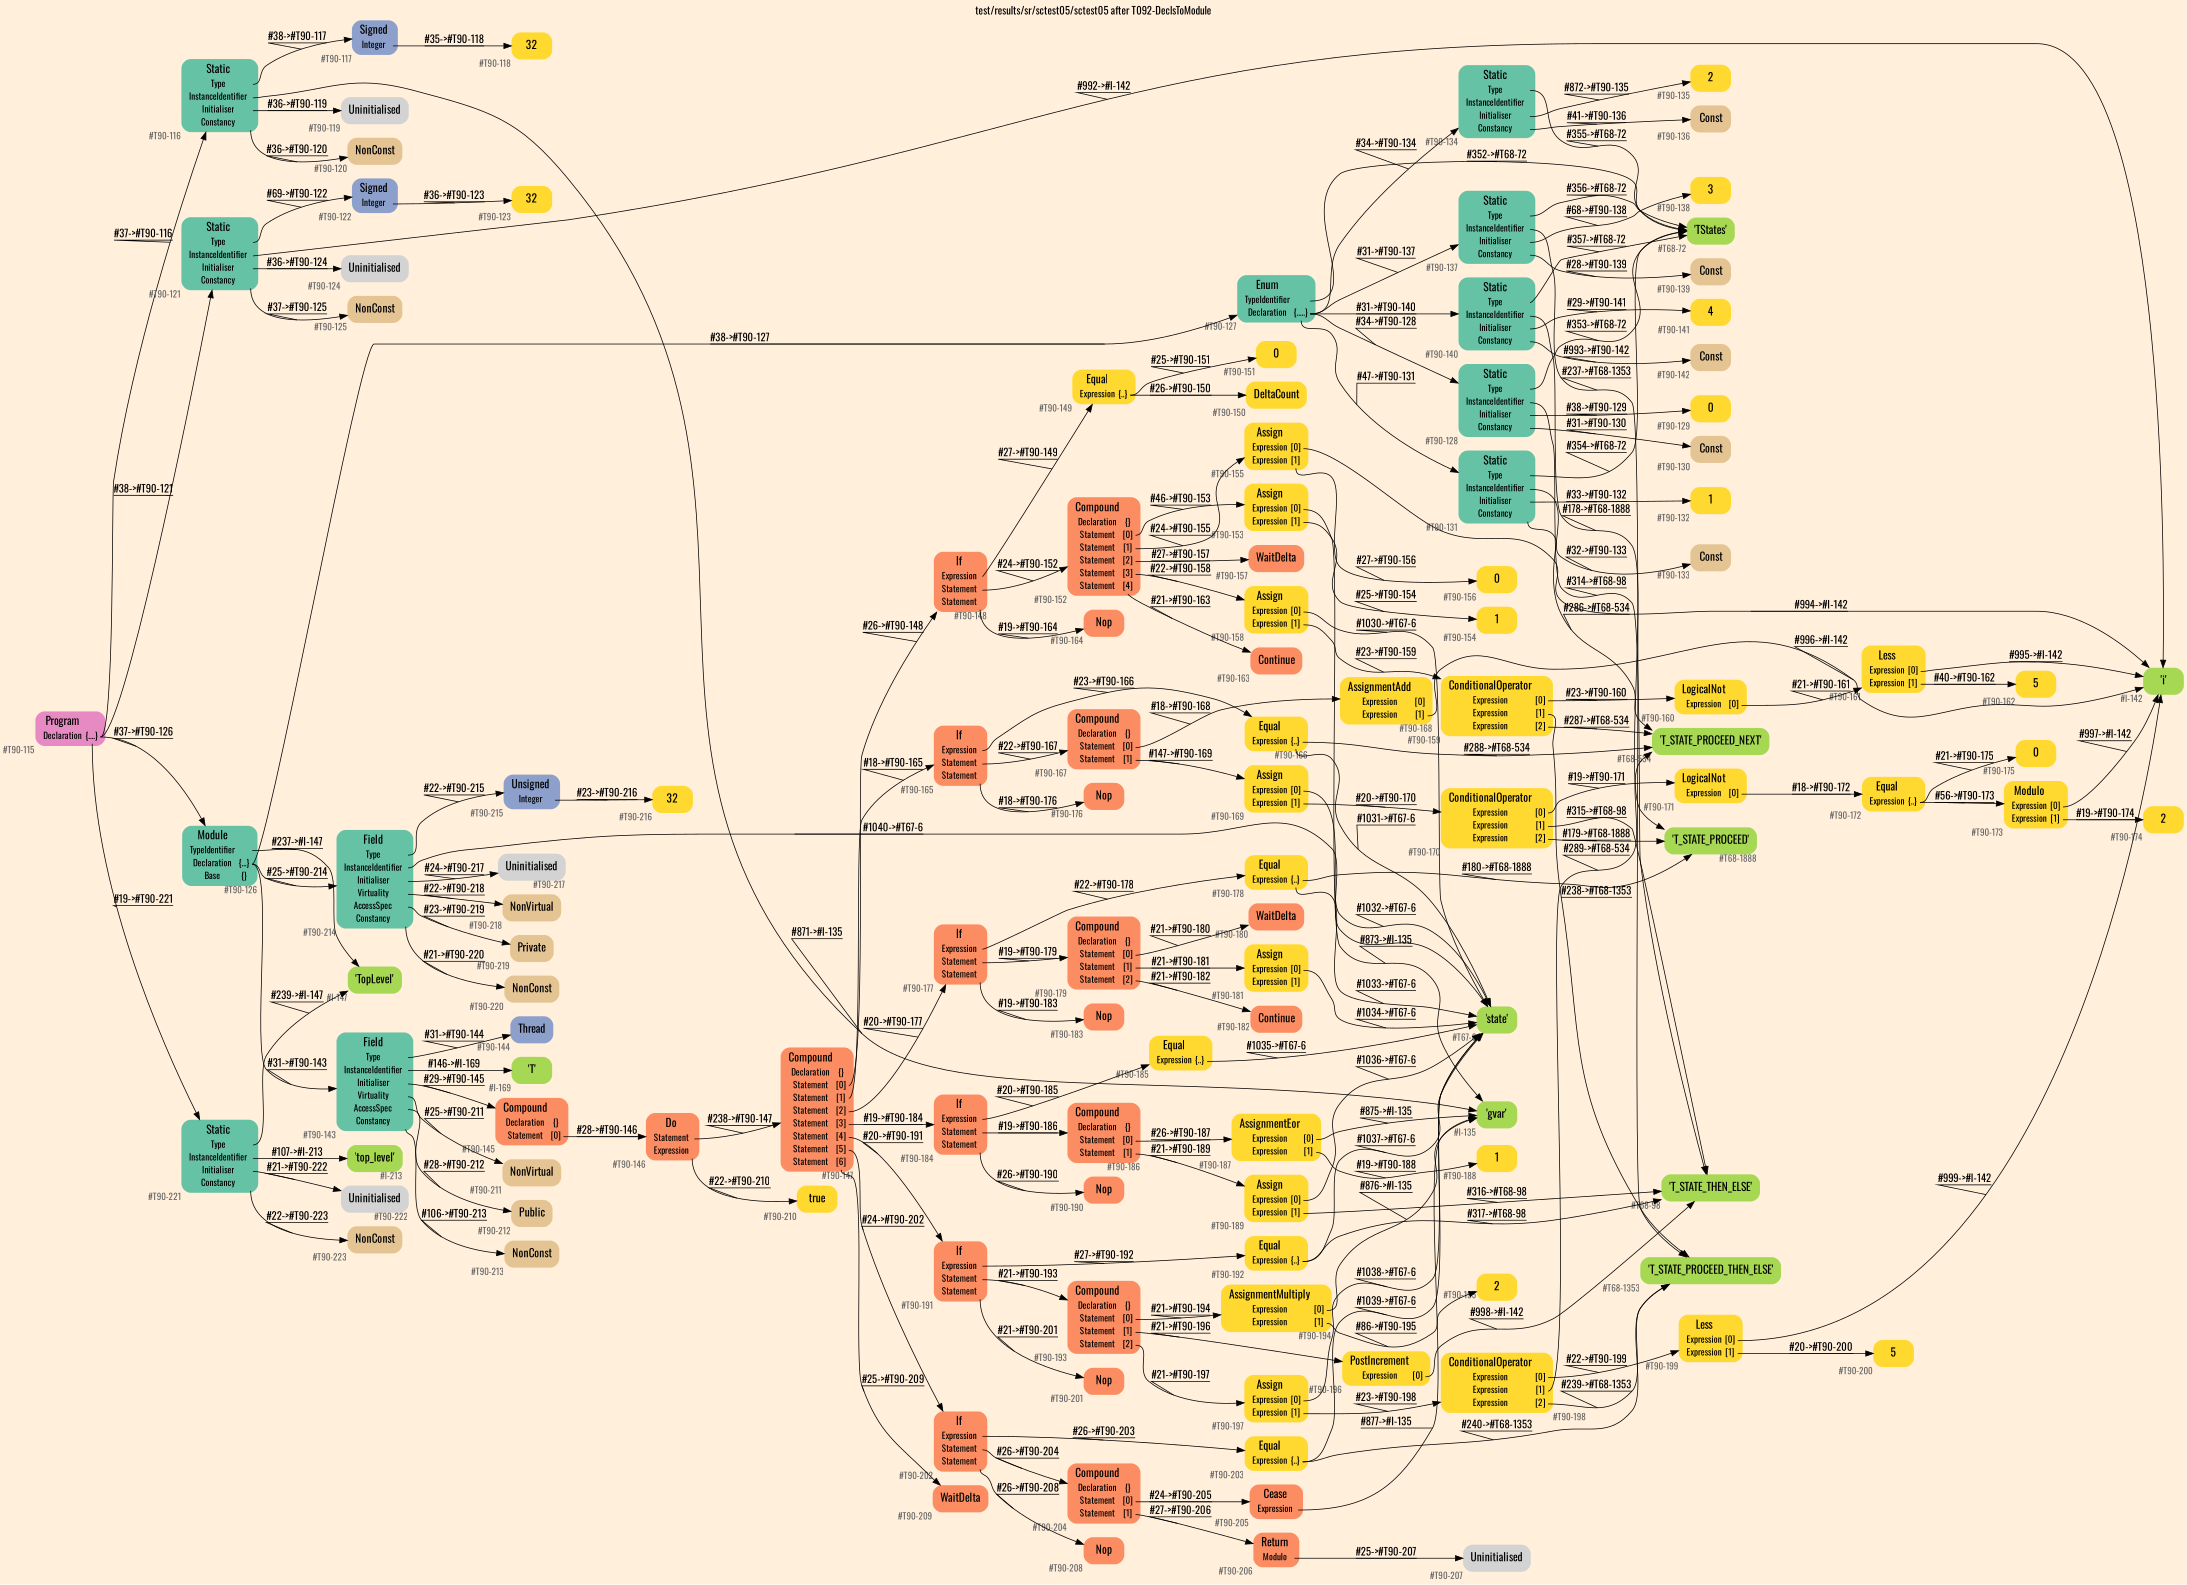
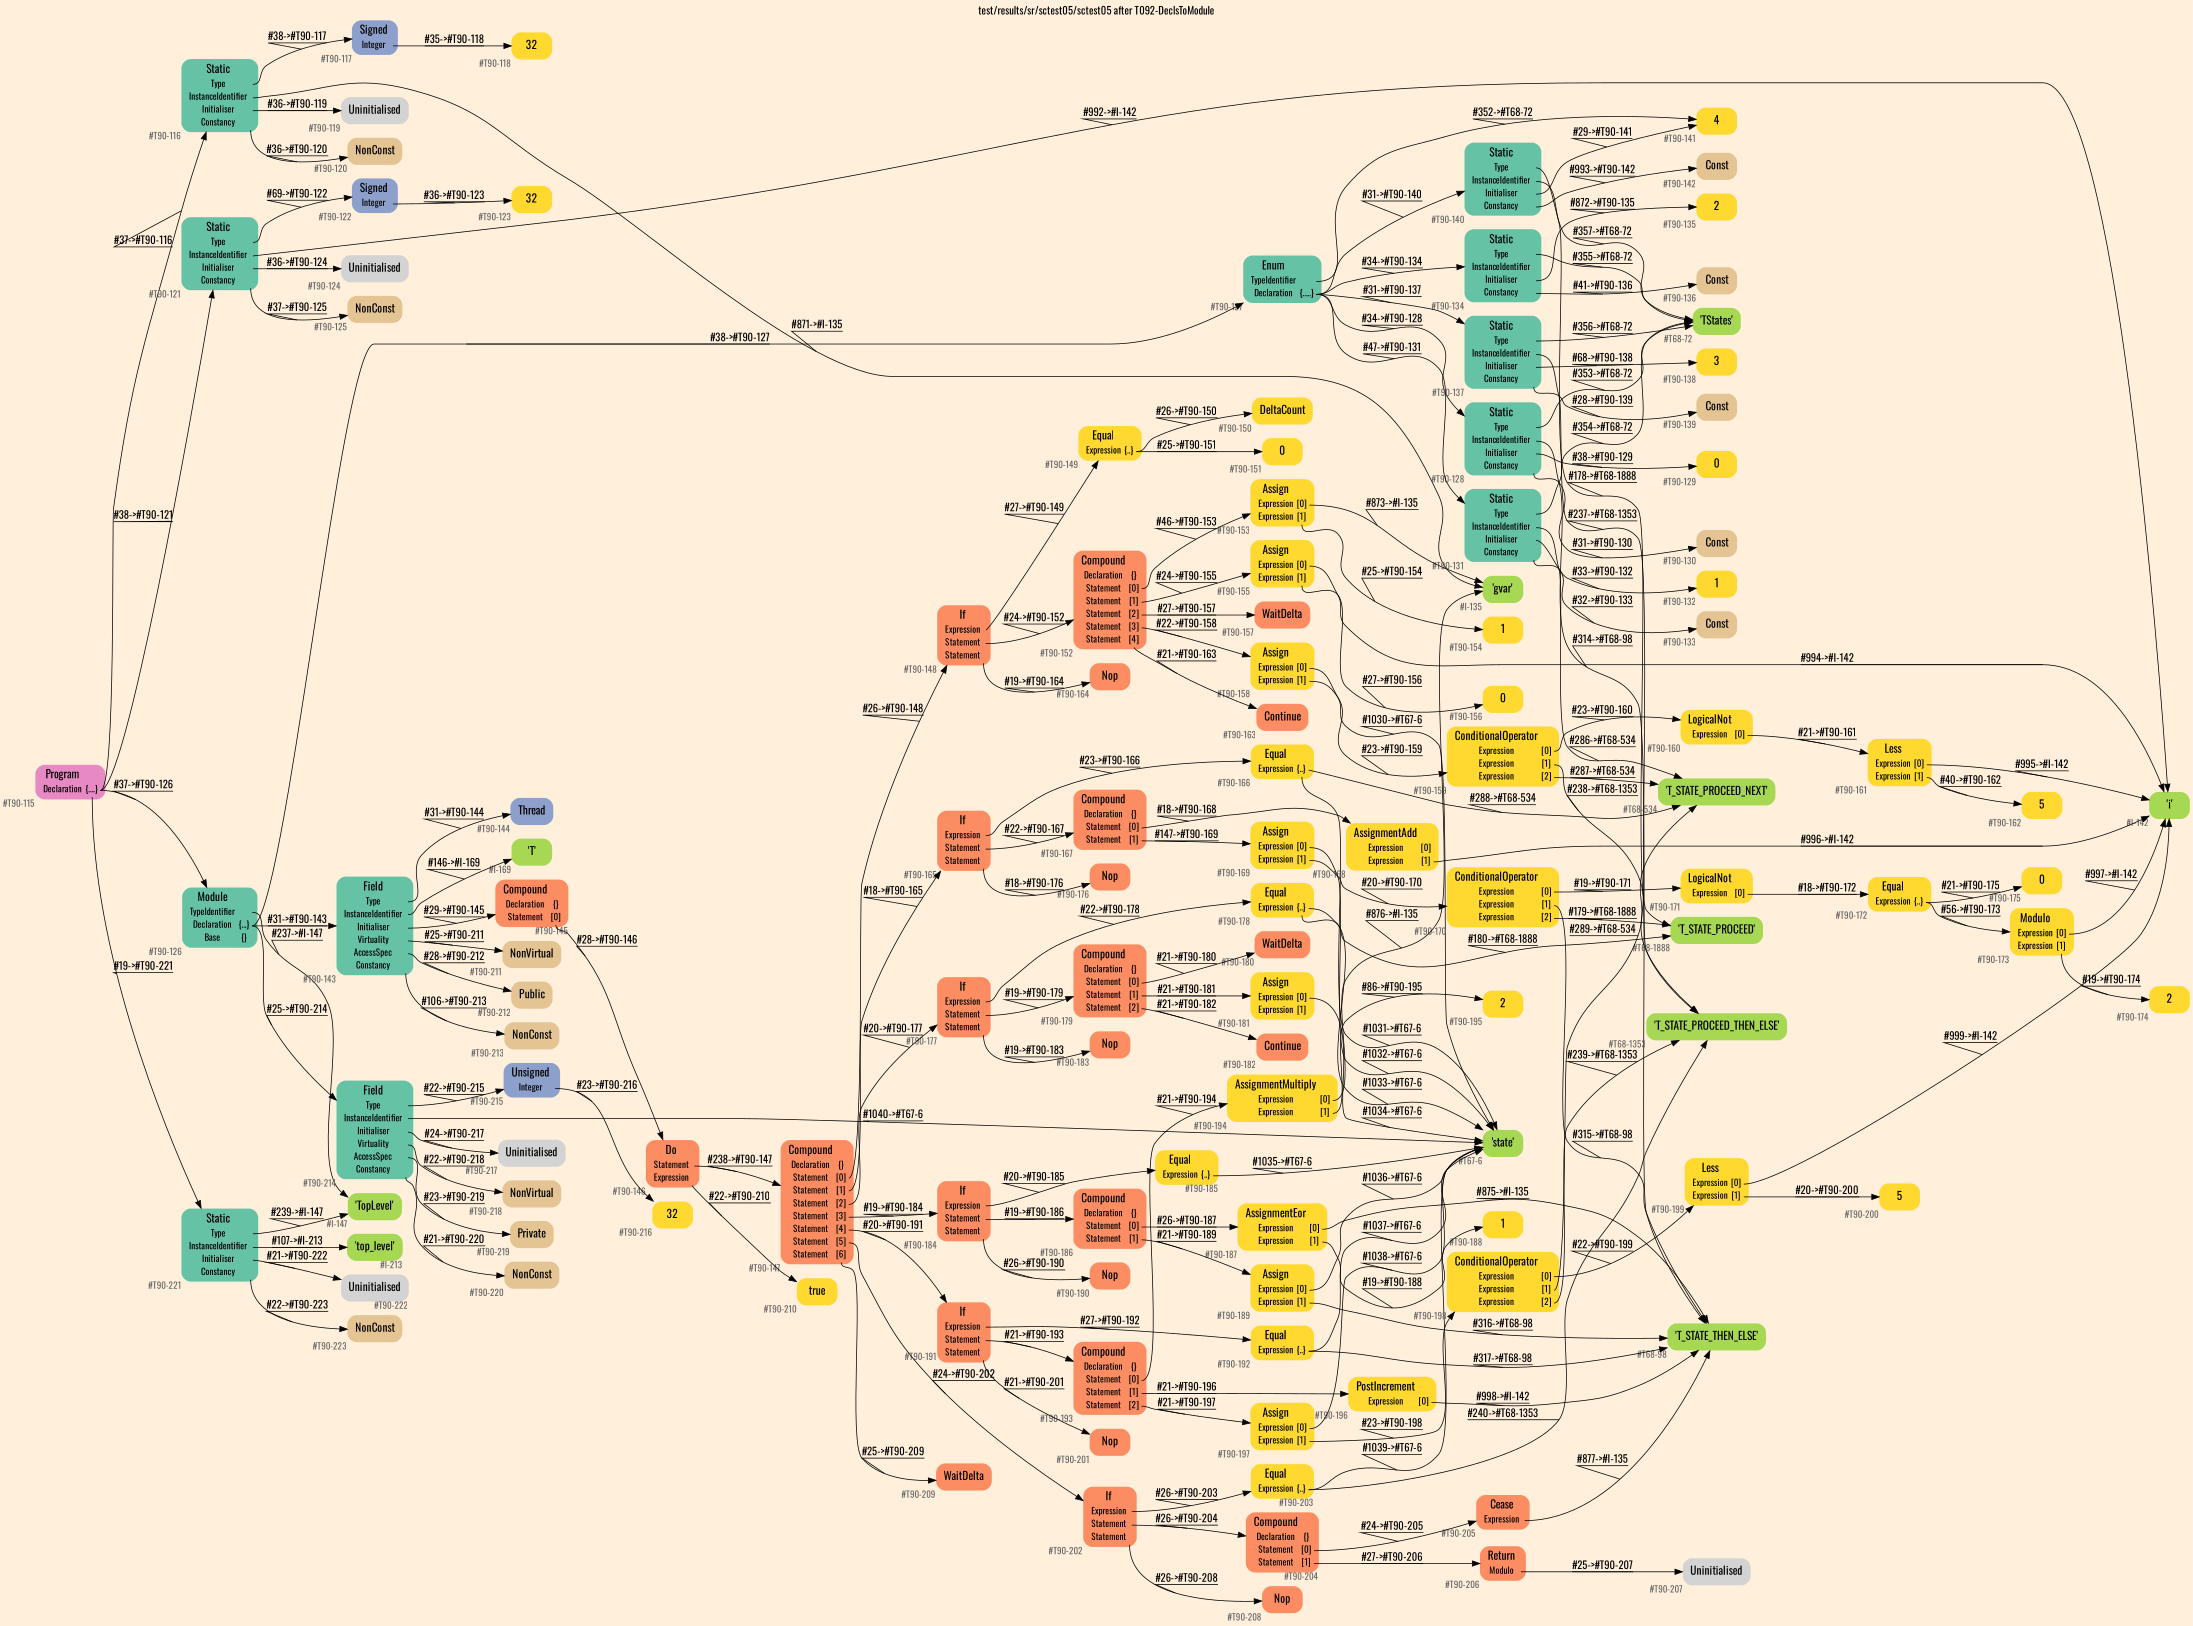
edge "Enum" -> "'TStates'": now "Enum" -> "4"
edge "AssignmentEor" -> "'gvar'": now "AssignmentEor" -> "'T_STATE_THEN_ELSE'"
edge "Cease" -> "'gvar'": now "Cease" -> "'T_STATE_THEN_ELSE'"
